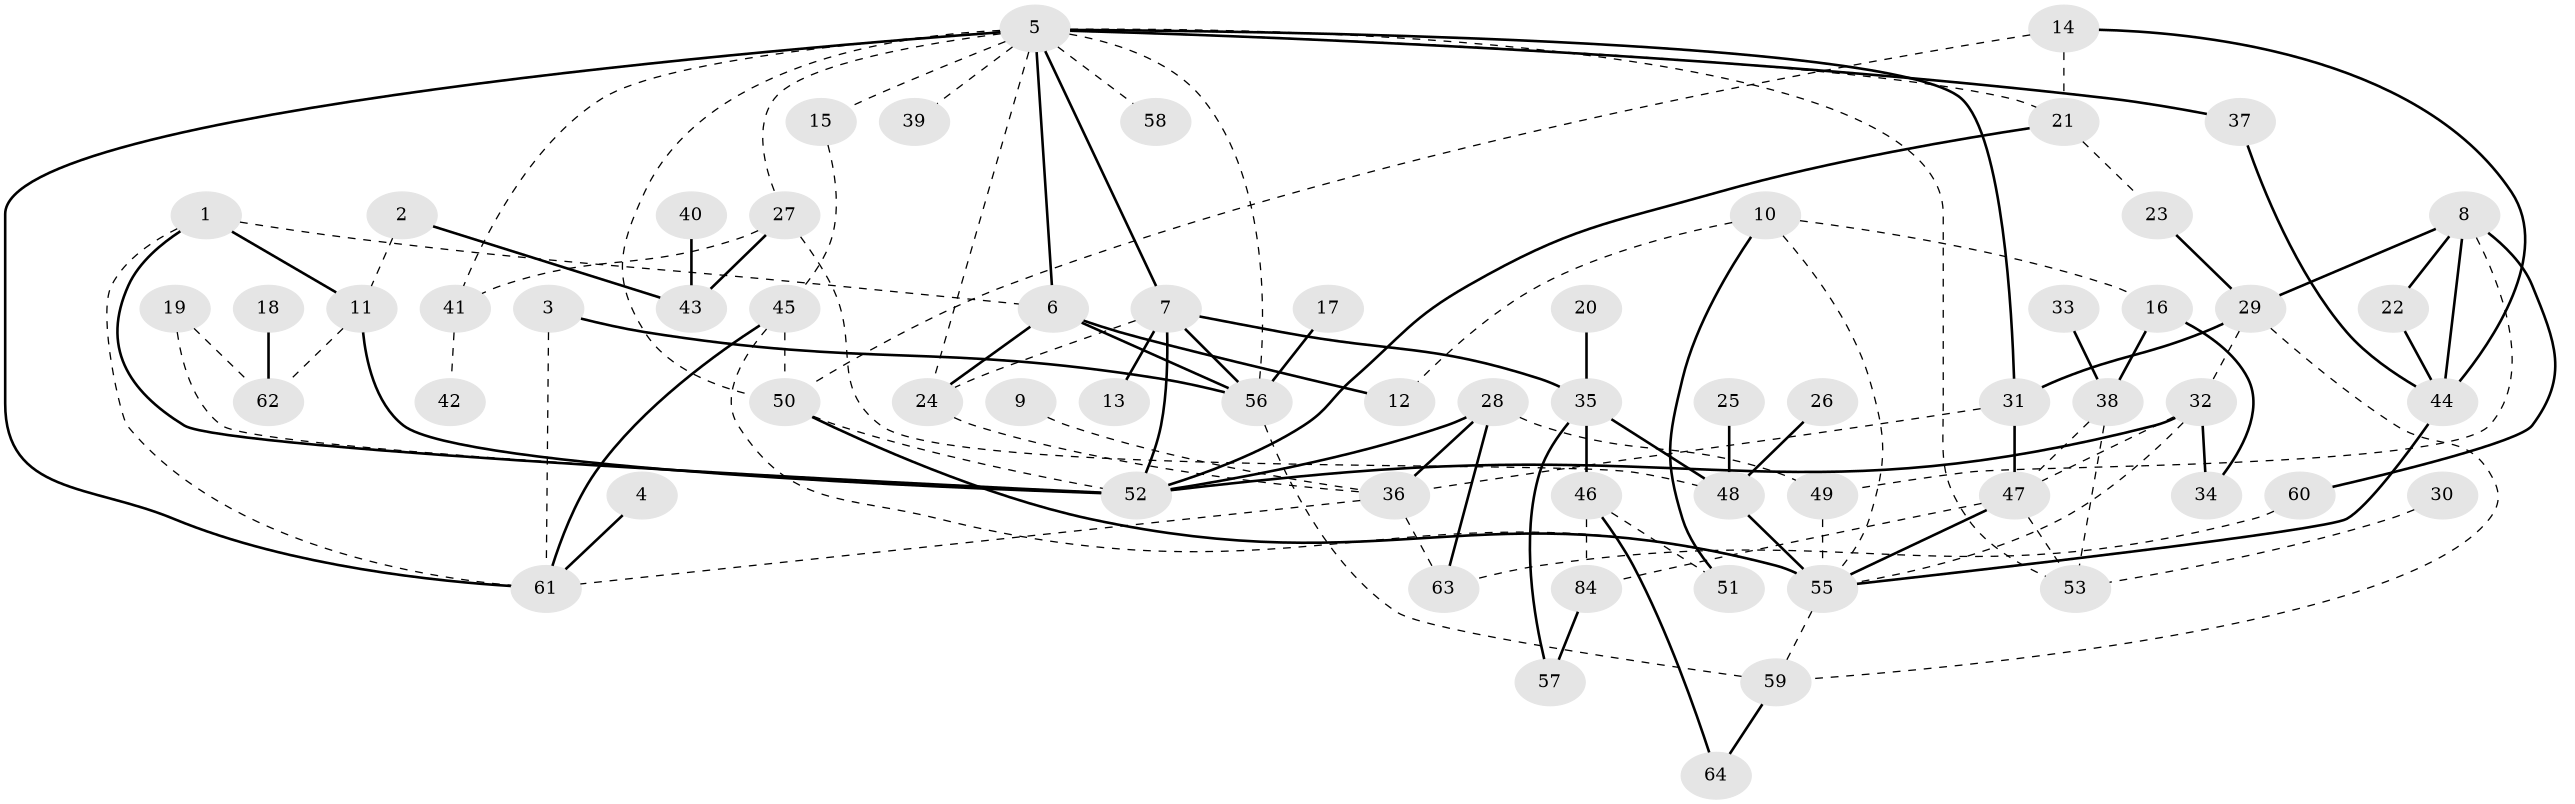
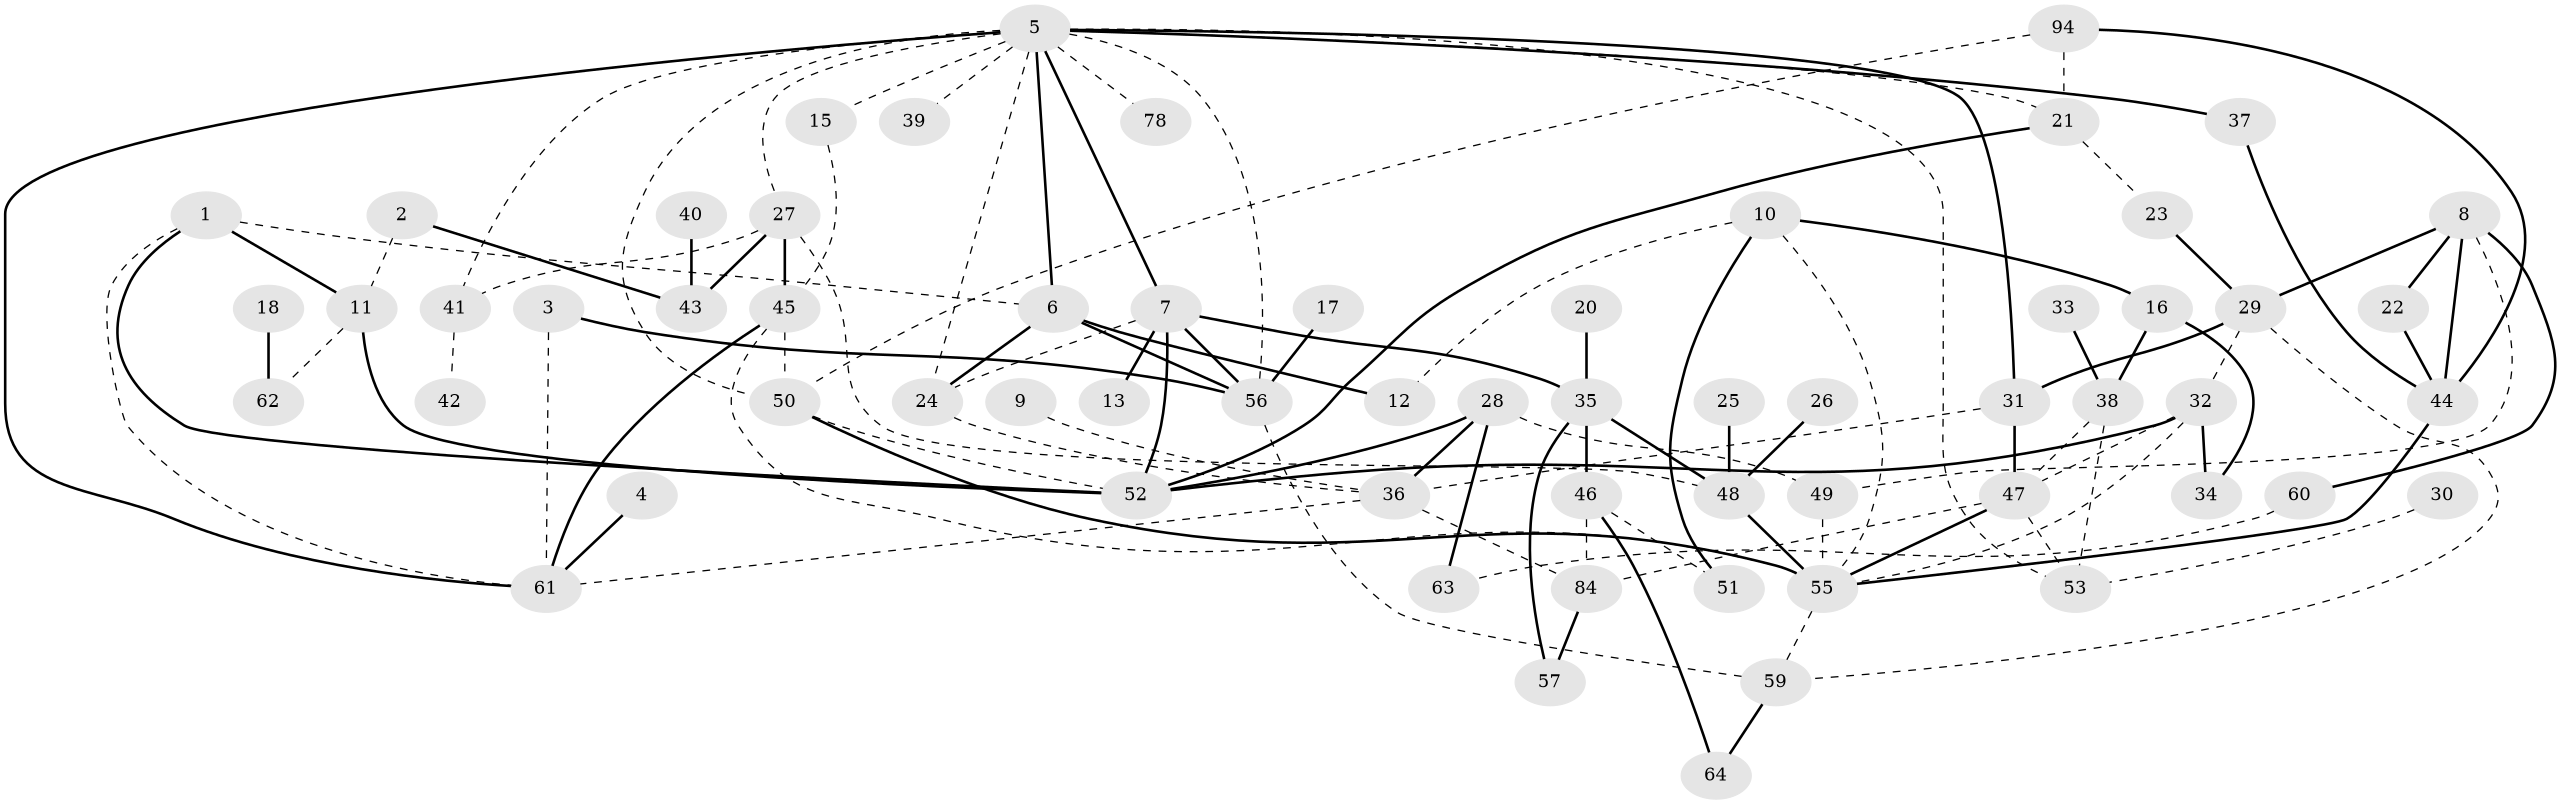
node "14": label "14" -> "94"
node "58": label "58" -> "78"
edge "10" -- "16": style dashed -> bold
edge "27" -- "45": added
node "19": removed
edge "36" -- "63": now "36" -- "84"
